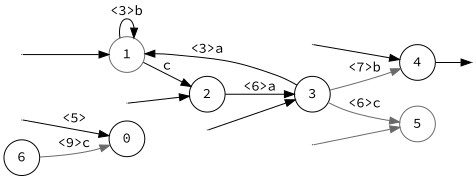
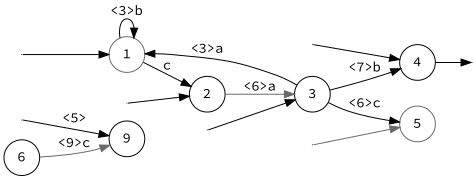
edge "3" -> "4": color DimGray -> black
edge "2" -> "3": color black -> DimGray
edge "3" -> "5": color DimGray -> black
node "0": label "0" -> "9"
